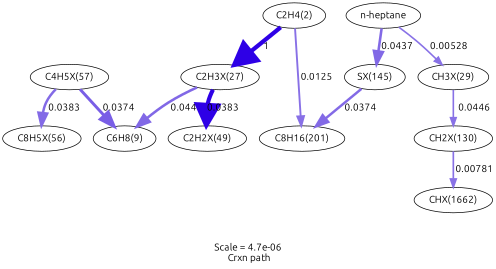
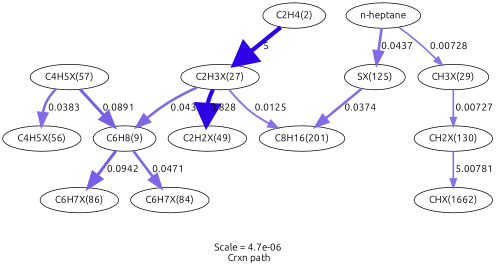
edge "C2H4(2)" -> "C2H3X(27)": label " 1" -> " 5"
edge "n-heptane" -> "CH3X(29)": label " 0.00528" -> " 0.00728"
edge "C2H4(2)" -> "C8H16(201)": now "C2H3X(27)" -> "C8H16(201)"
node "SX(145)": label "SX(145)" -> "SX(125)"
edge "C4H5X(57)" -> "C6H8(9)": label " 0.0374" -> " 0.0891"
edge "C2H3X(27)" -> "C6H8(9)": label " 0.0446" -> " 0.0437"
edge "C2H3X(27)" -> "C2H2X(49)": label " 0.0383" -> " 0.828"
edge "CH3X(29)" -> "CH2X(130)": label " 0.0446" -> " 0.00727"
node "C8H5X(56)": label "C8H5X(56)" -> "C4H5X(56)"
edge "CH2X(130)" -> "CHX(1662)": label " 0.00781" -> " 5.00781"
node "C6H7X(86)": added
node "C6H7X(84)": added
